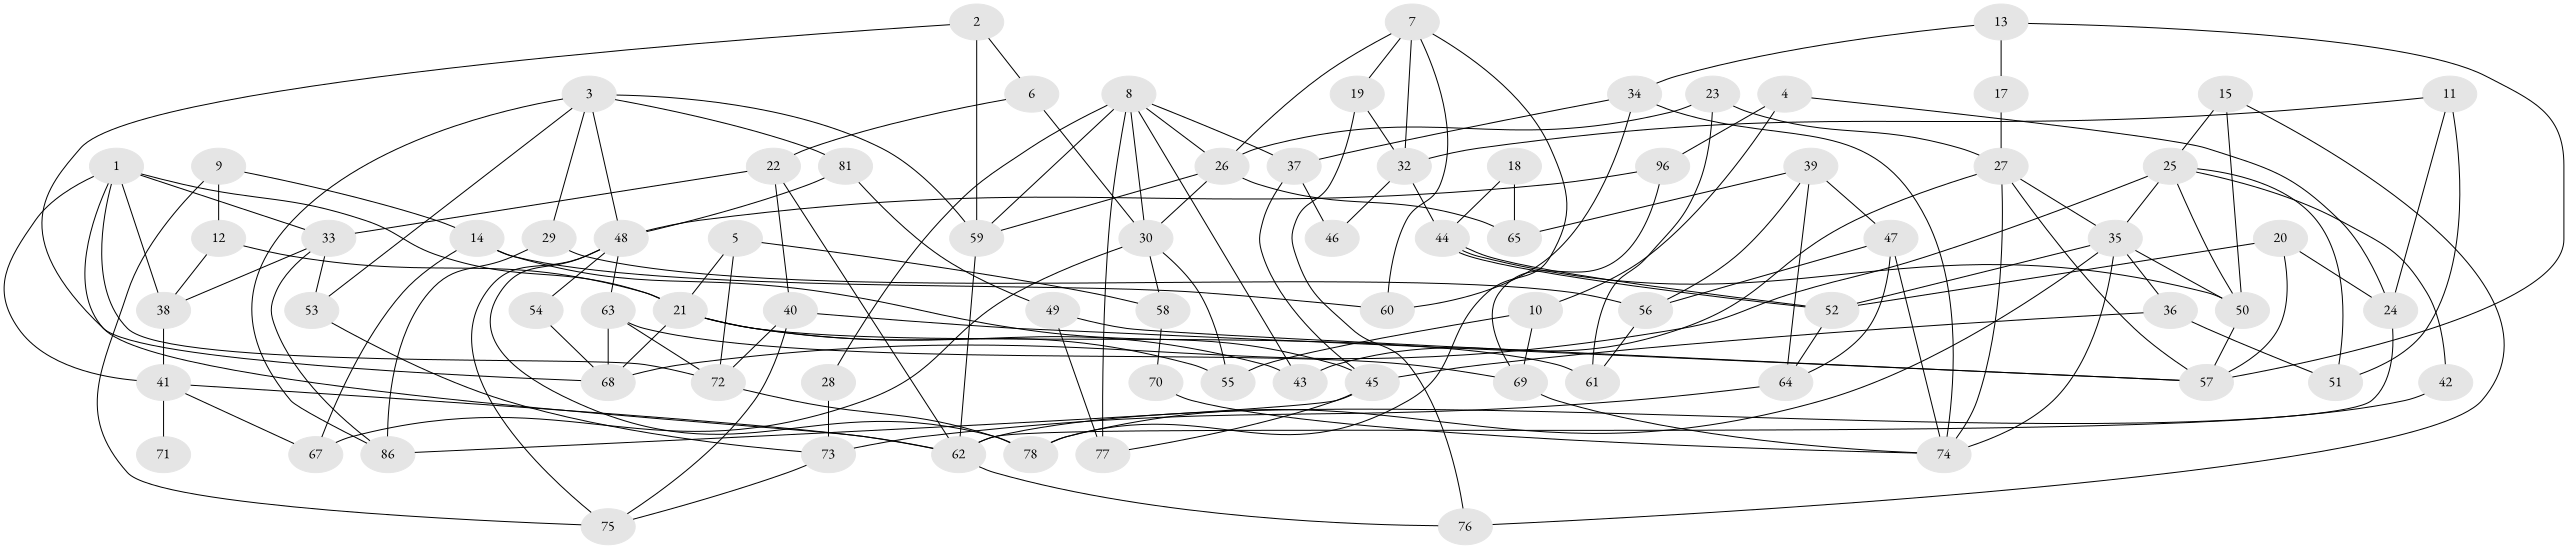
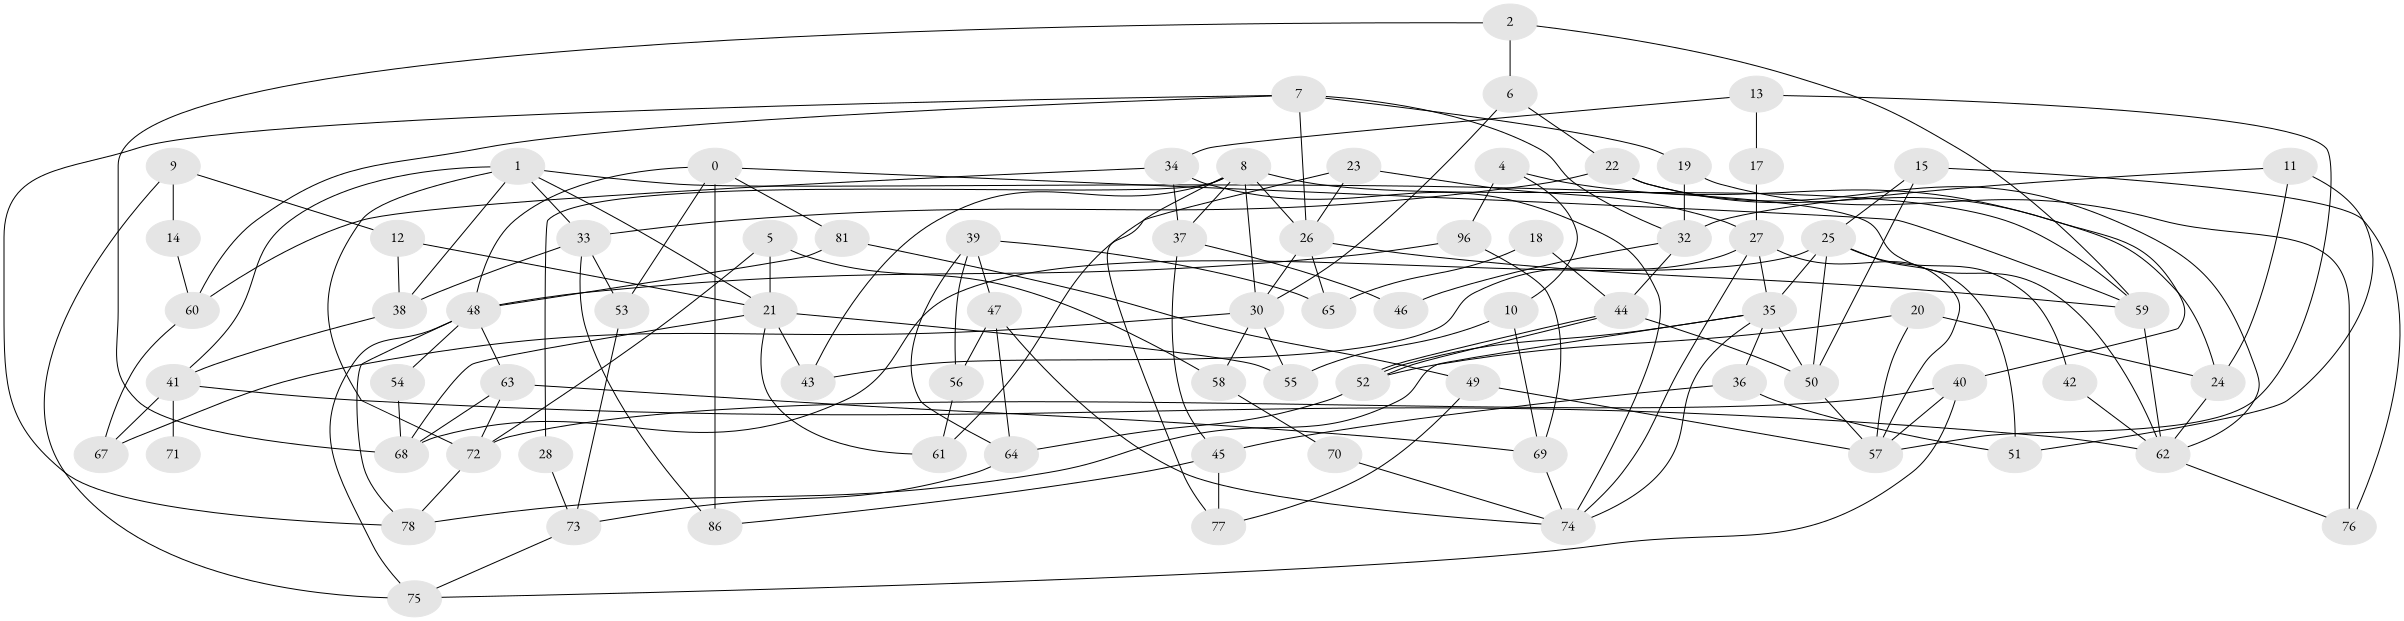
node "3": label "3" -> "0"
node "29": removed
edge "14" -- "45": removed
edge "14" -- "67": now "60" -- "67"
